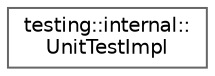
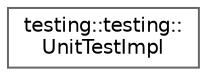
node "testing::internal:: UnitTestImpl": label "testing::internal:: UnitTestImpl" -> "testing::testing:: UnitTestImpl"
